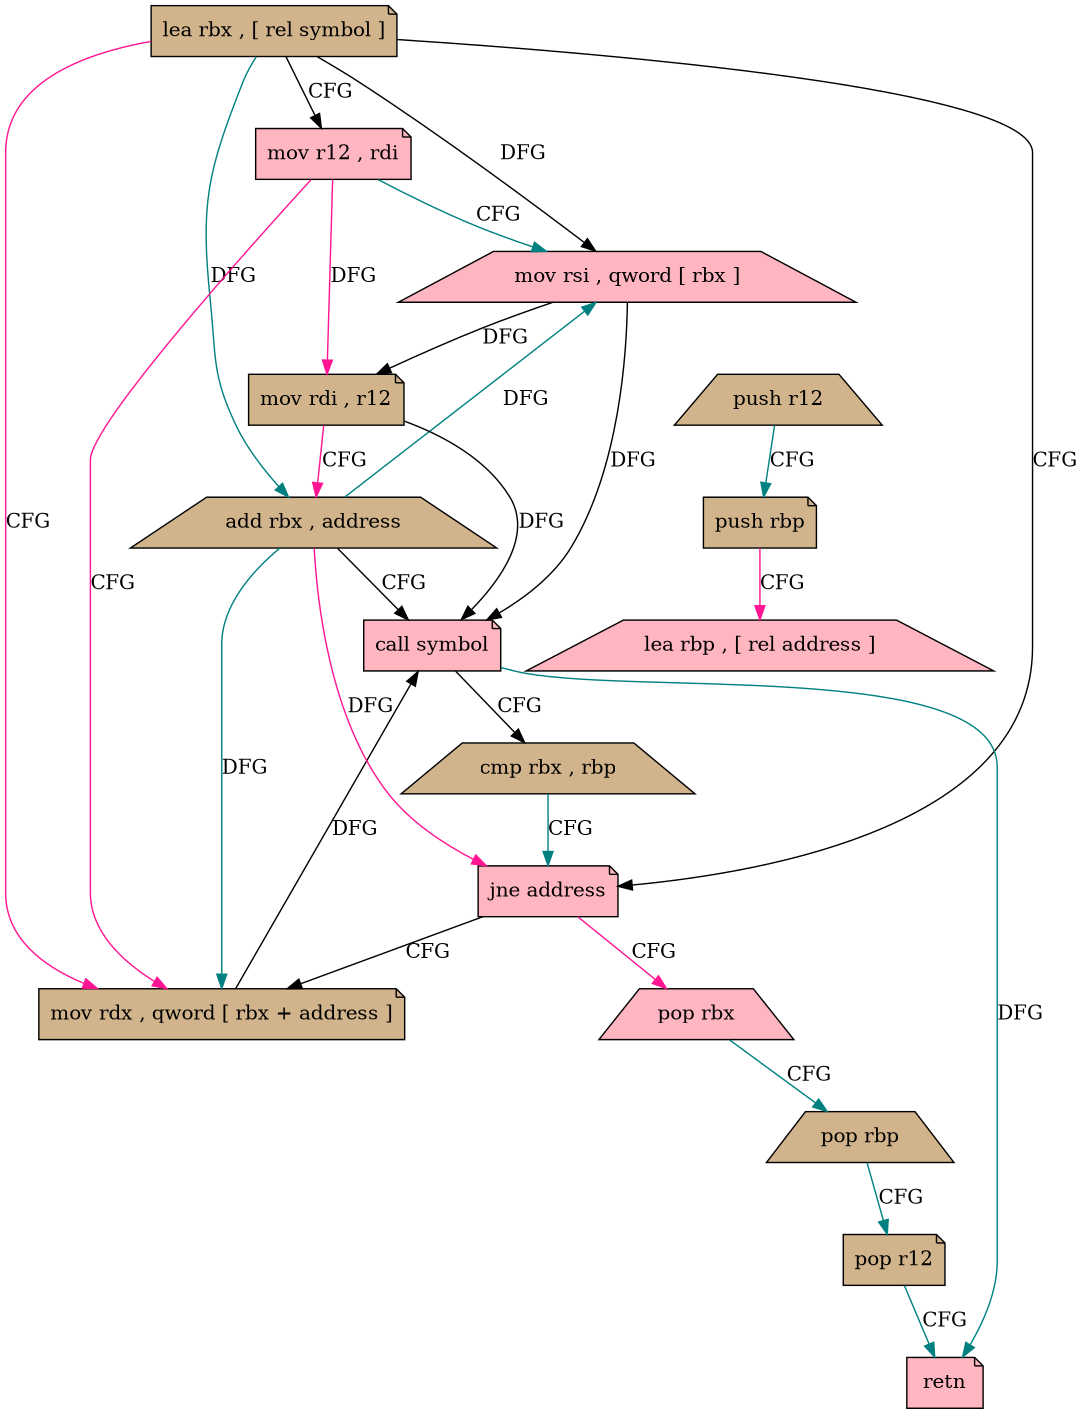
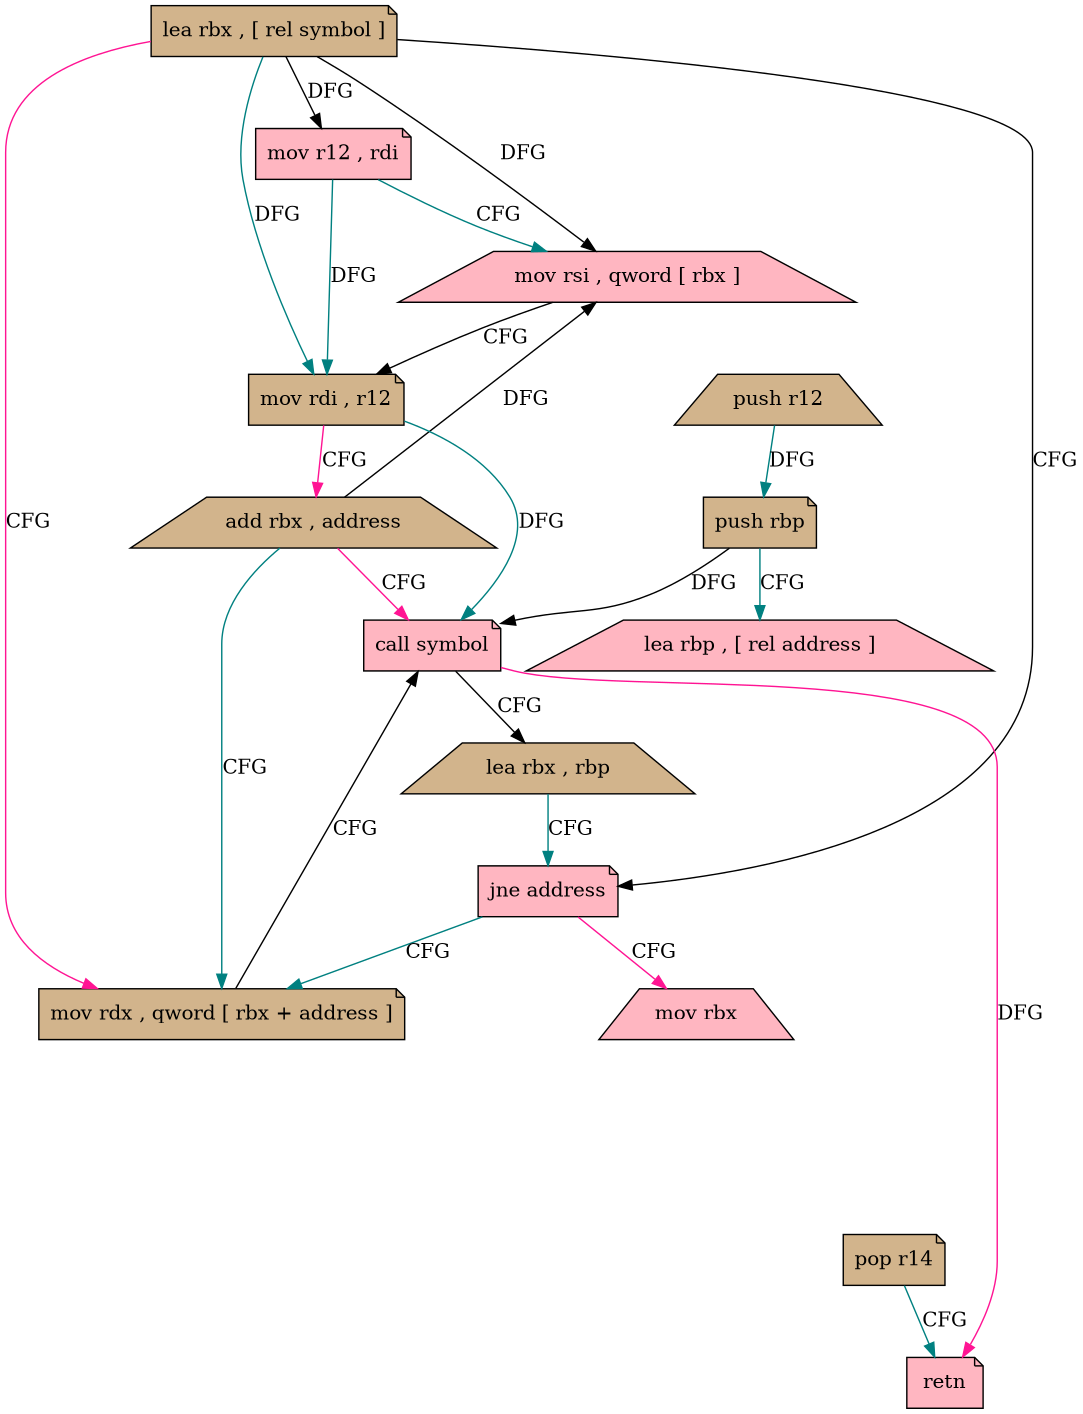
edge "lea rbx , [ rel symbol ]" -> "mov r12 , rdi": label "CFG" -> "DFG"
edge "mov r12 , rdi" -> "mov rdi , r12": color deeppink -> teal
edge "lea rbx , [ rel symbol ]" -> "add rbx , address": now "lea rbx , [ rel symbol ]" -> "mov rdi , r12"
edge "mov rsi , qword [ rbx ]" -> "mov rdi , r12": label "DFG" -> "CFG"
edge "add rbx , address" -> "mov rsi , qword [ rbx ]": color teal -> black
edge "push r12" -> "push rbp": label "CFG" -> "DFG"
edge "mov rsi , qword [ rbx ]" -> "call symbol": now "push rbp" -> "call symbol"
edge "mov rdi , r12" -> "call symbol": color black -> teal
edge "mov r12 , rdi" -> "mov rdx , qword [ rbx + address ]": removed, label "CFG"
edge "push rbp" -> "lea rbp , [ rel address ]": color deeppink -> teal
edge "add rbx , address" -> "call symbol": color black -> deeppink
edge "add rbx , address" -> "jne address": removed, label "DFG"
edge "add rbx , address" -> "mov rdx , qword [ rbx + address ]": label "DFG" -> "CFG"
node "cmp rbx , rbp": label "cmp rbx , rbp" -> "lea rbx , rbp"
edge "call symbol" -> "retn": color teal -> deeppink
edge "mov rdx , qword [ rbx + address ]" -> "call symbol": label "DFG" -> "CFG"
edge "jne address" -> "mov rdx , qword [ rbx + address ]": color black -> teal
node "pop rbx": label "pop rbx" -> "mov rbx"
node "pop rbp": removed
node "pop r12": label "pop r12" -> "pop r14"
